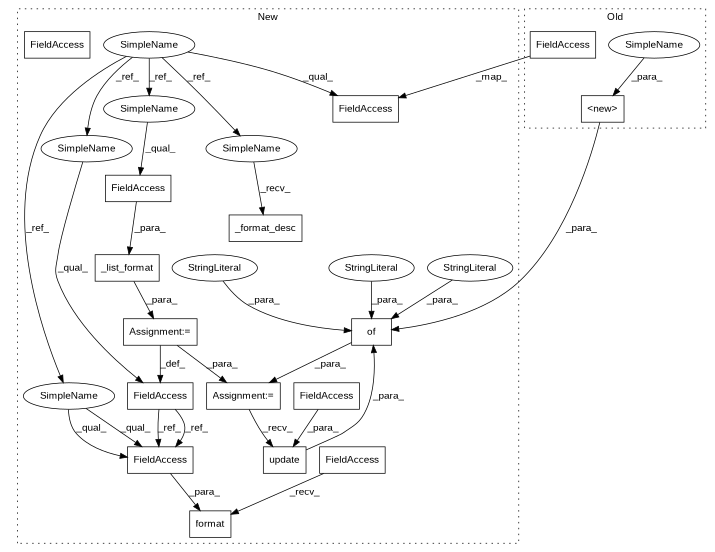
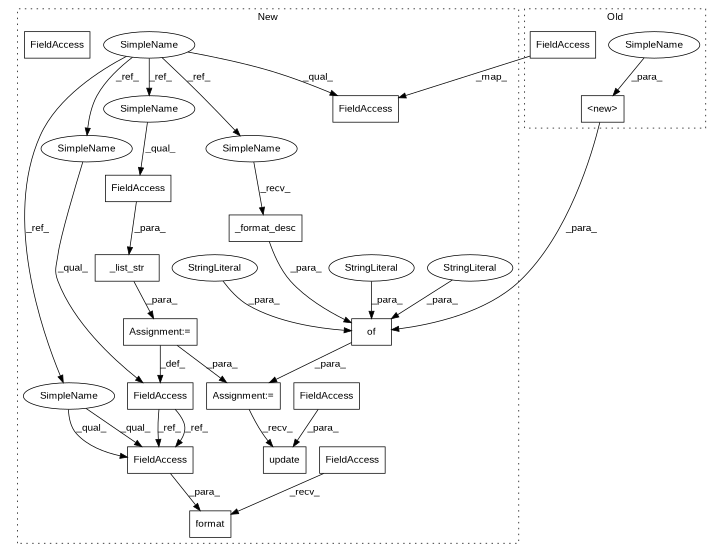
node "_list_format": label "_list_format" -> "_list_str"
edge "update" -> "of": now "_format_desc" -> "of"
